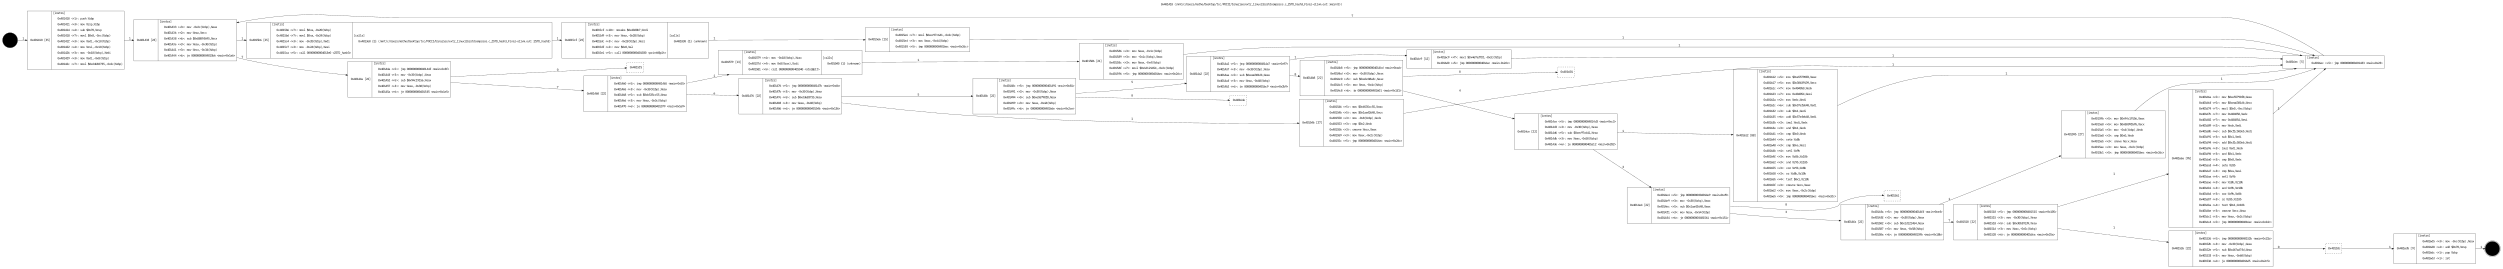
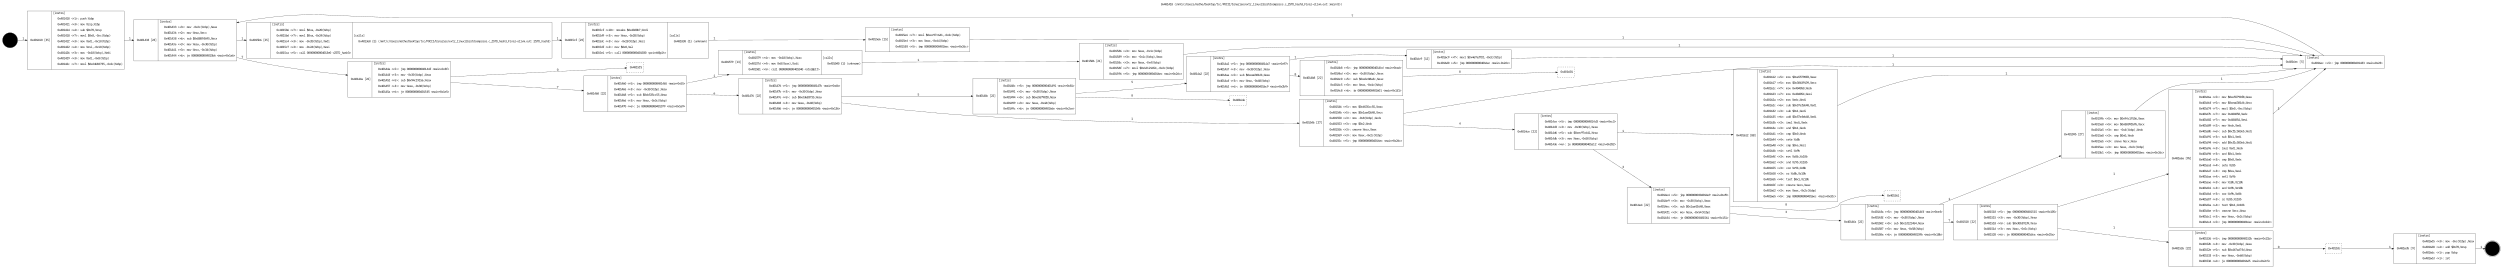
edge "0x4014b8 [22]" -> "0x4014ce [22]": now "0x401546 [27]" -> "0x4014ce [22]"
